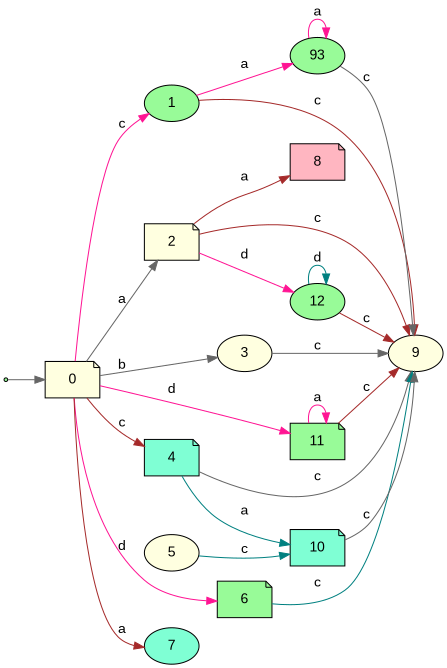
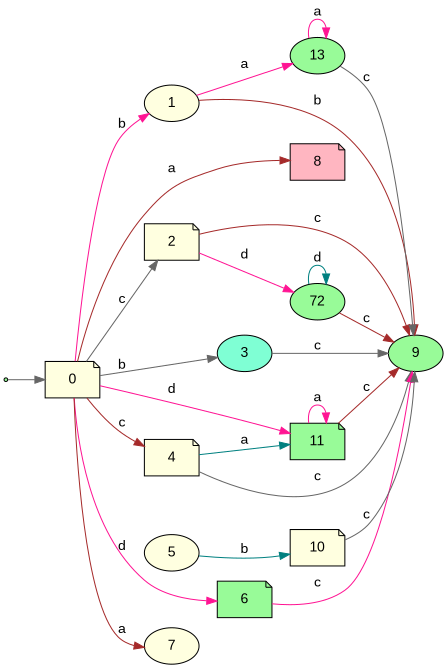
node "93": label "93" -> "13"
edge "1" -> "9": label "c" -> "b"
node "1": fillcolor palegreen -> lightyellow
edge "0" -> "1": label "c" -> "b"
edge "2" -> "8": now "0" -> "8"
edge "0" -> "2": label "a" -> "c"
node "12": label "12" -> "72"
node "3": fillcolor lightyellow -> aquamarine
node "9": fillcolor lightyellow -> palegreen
node "4": fillcolor aquamarine -> lightyellow
edge "4" -> "10": now "4" -> "11"
edge "6" -> "9": color teal -> deeppink
node "10": fillcolor aquamarine -> lightyellow
edge "5" -> "10": label "c" -> "b"
node "7": fillcolor aquamarine -> lightyellow
